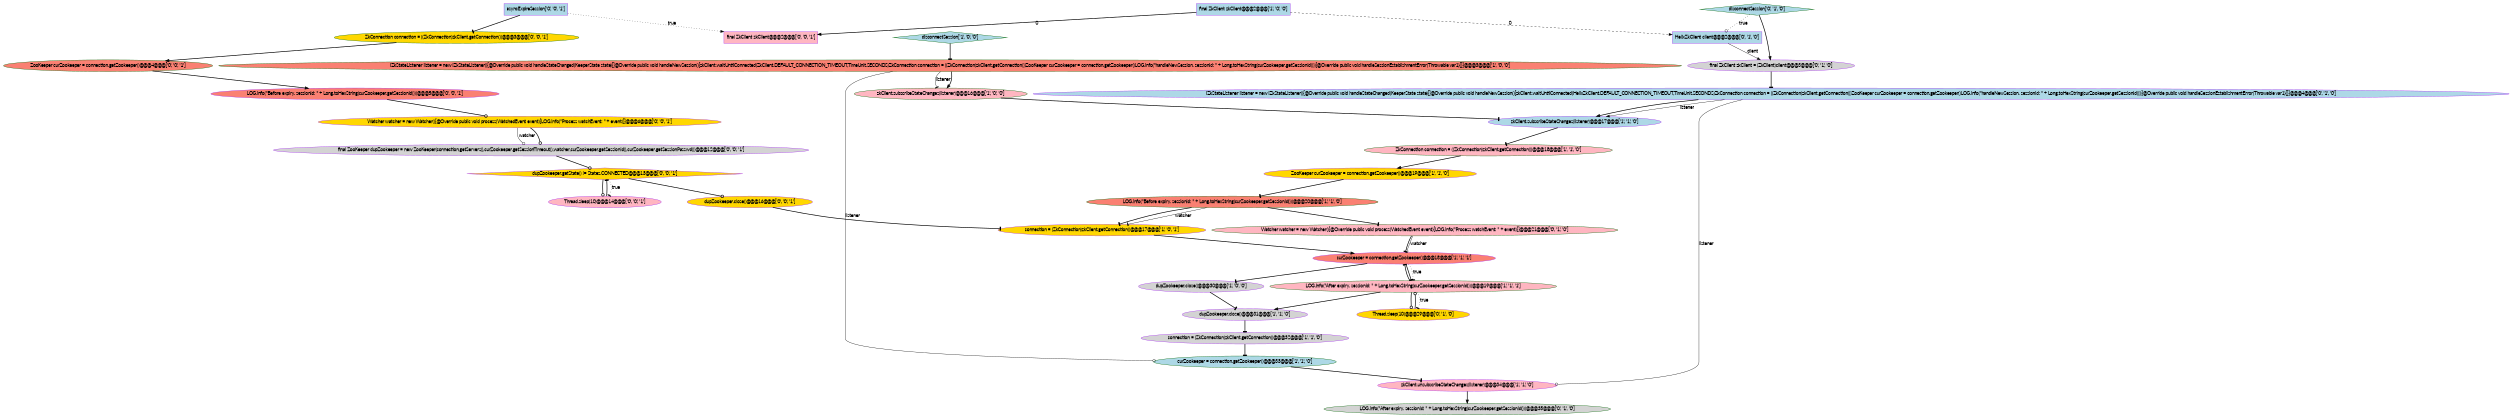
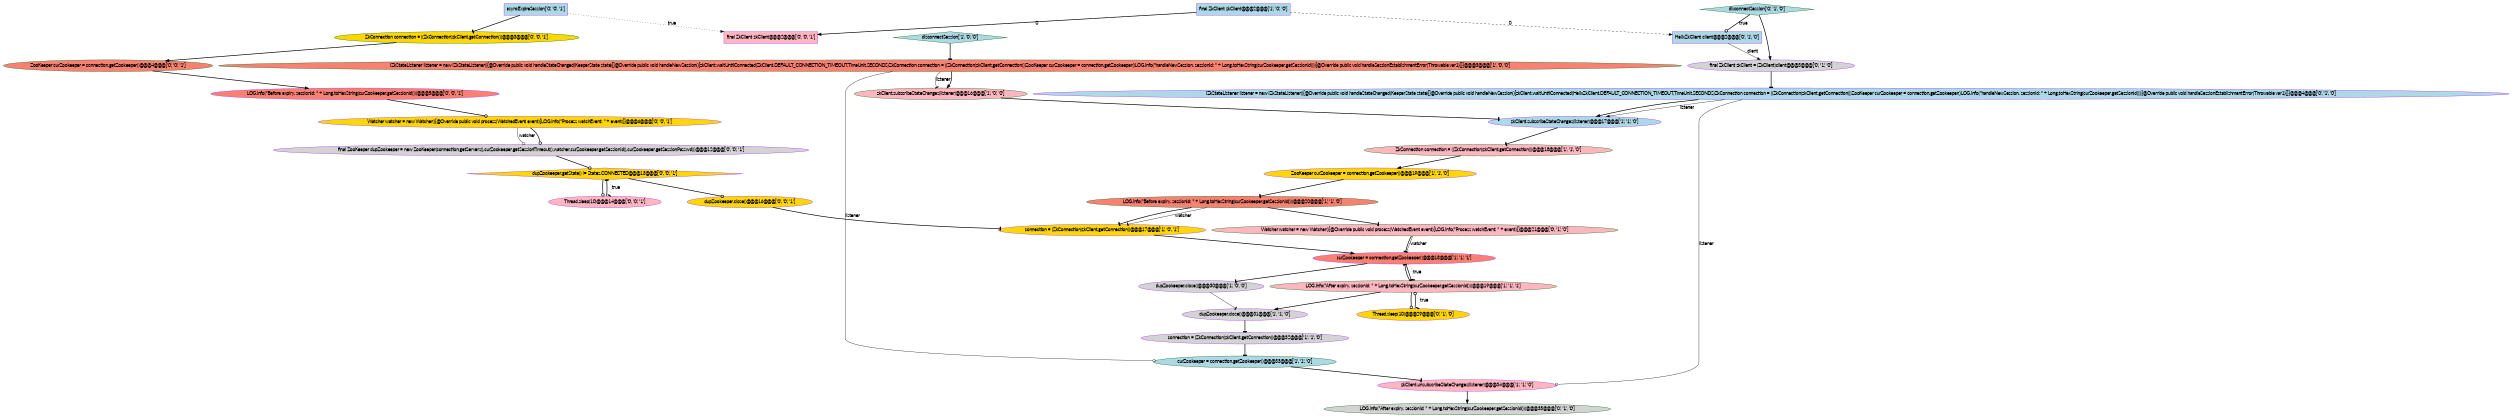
edge "disconnectSession['0', '1', '0']" -> "HelixZkClient client@@@2@@@['0', '1', '0']": style dotted -> bold
edge "dupZookeeper.close()@@@30@@@['1', '0', '0']" -> "dupZookeeper.close()@@@31@@@['1', '1', '0']": style bold -> solid
